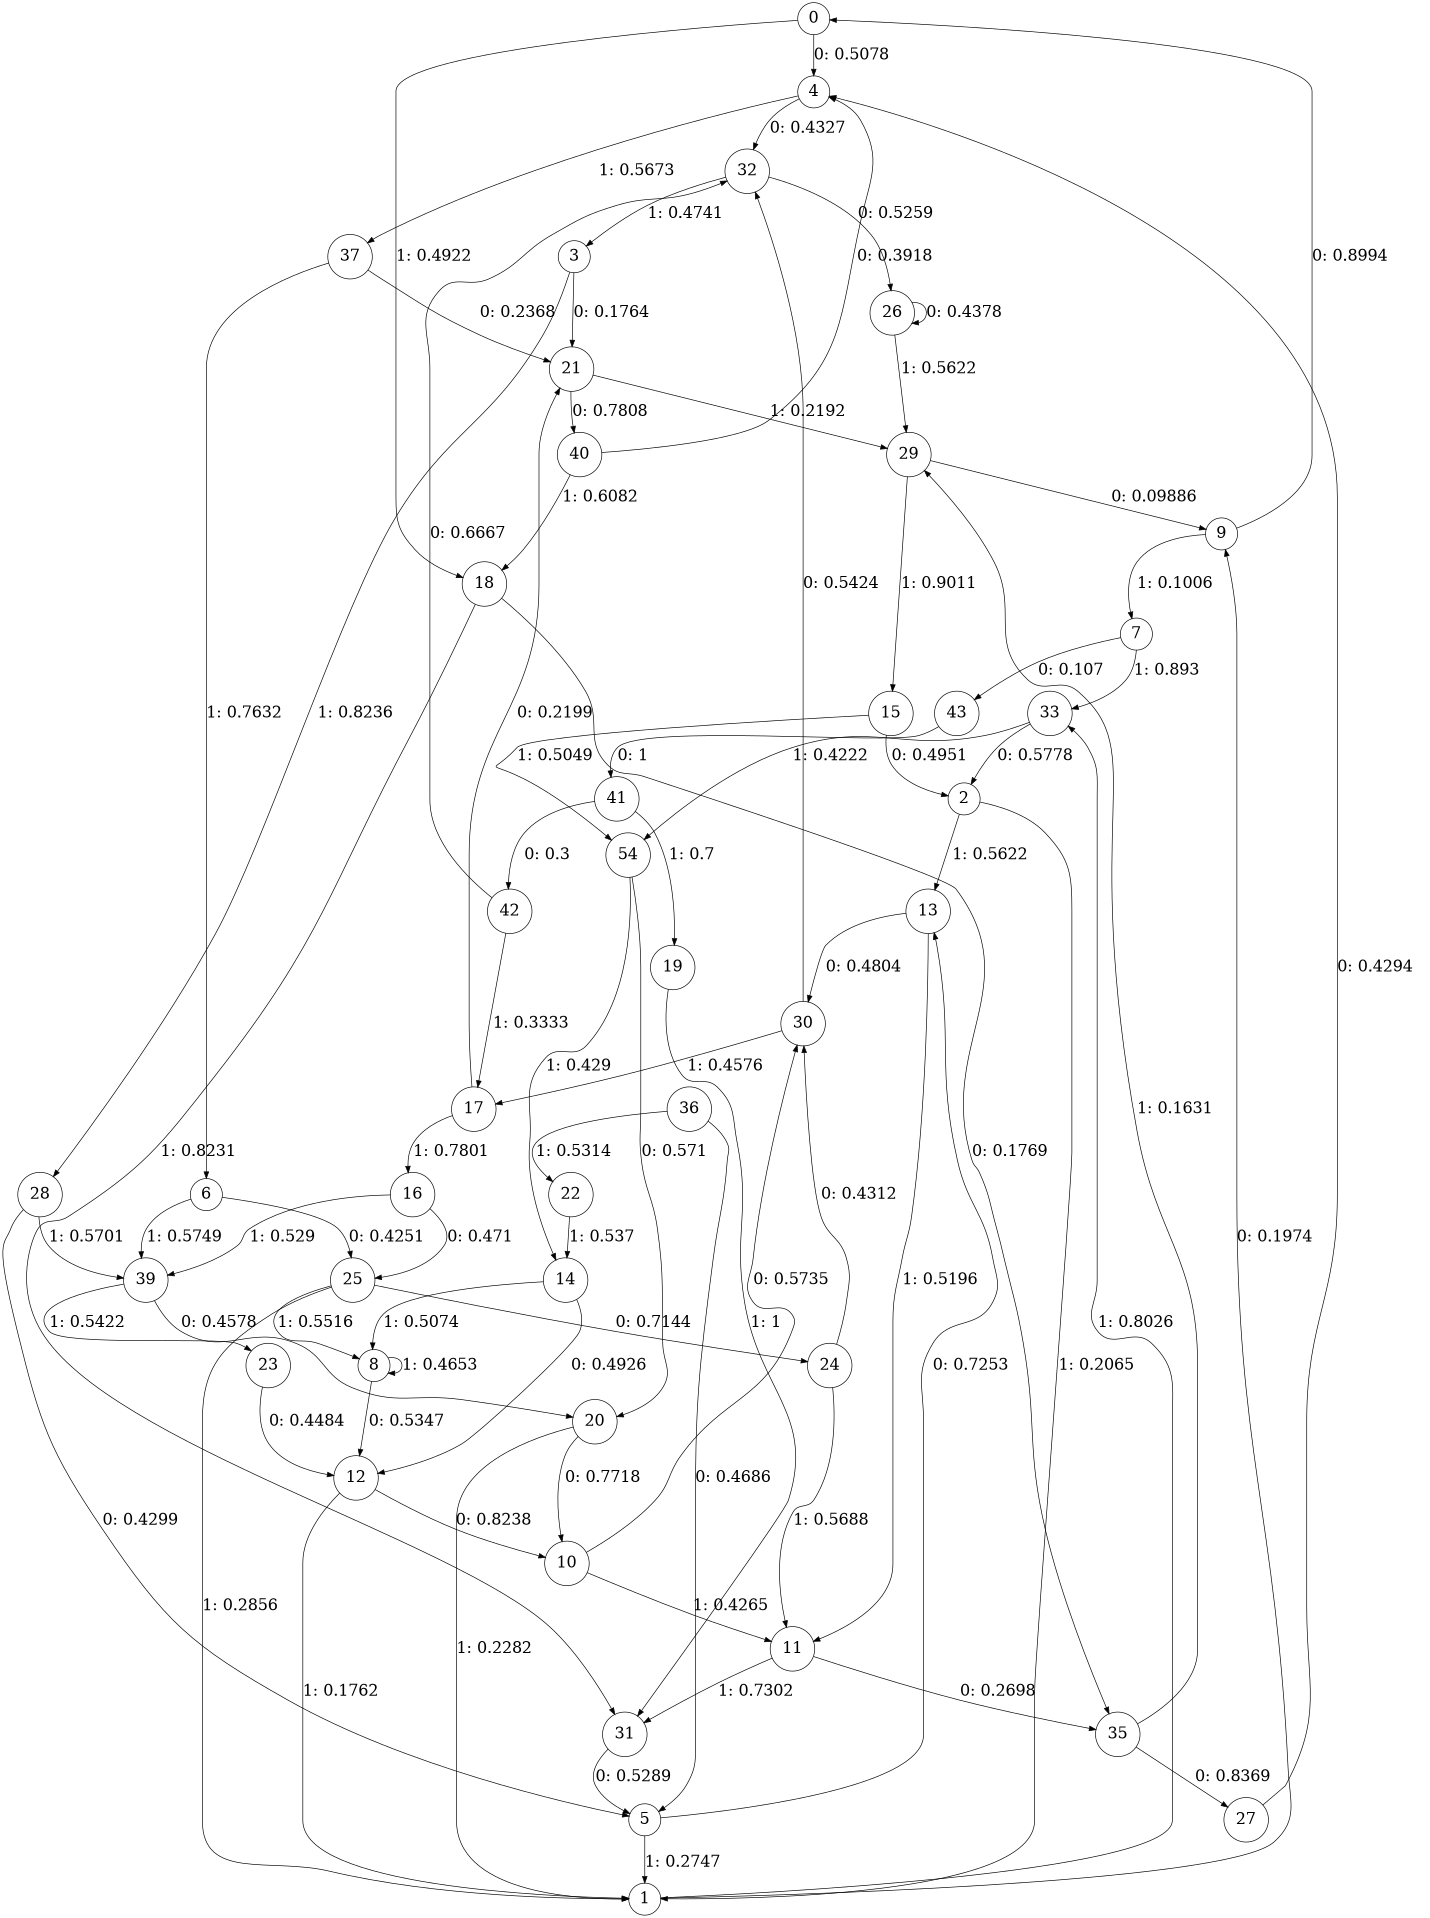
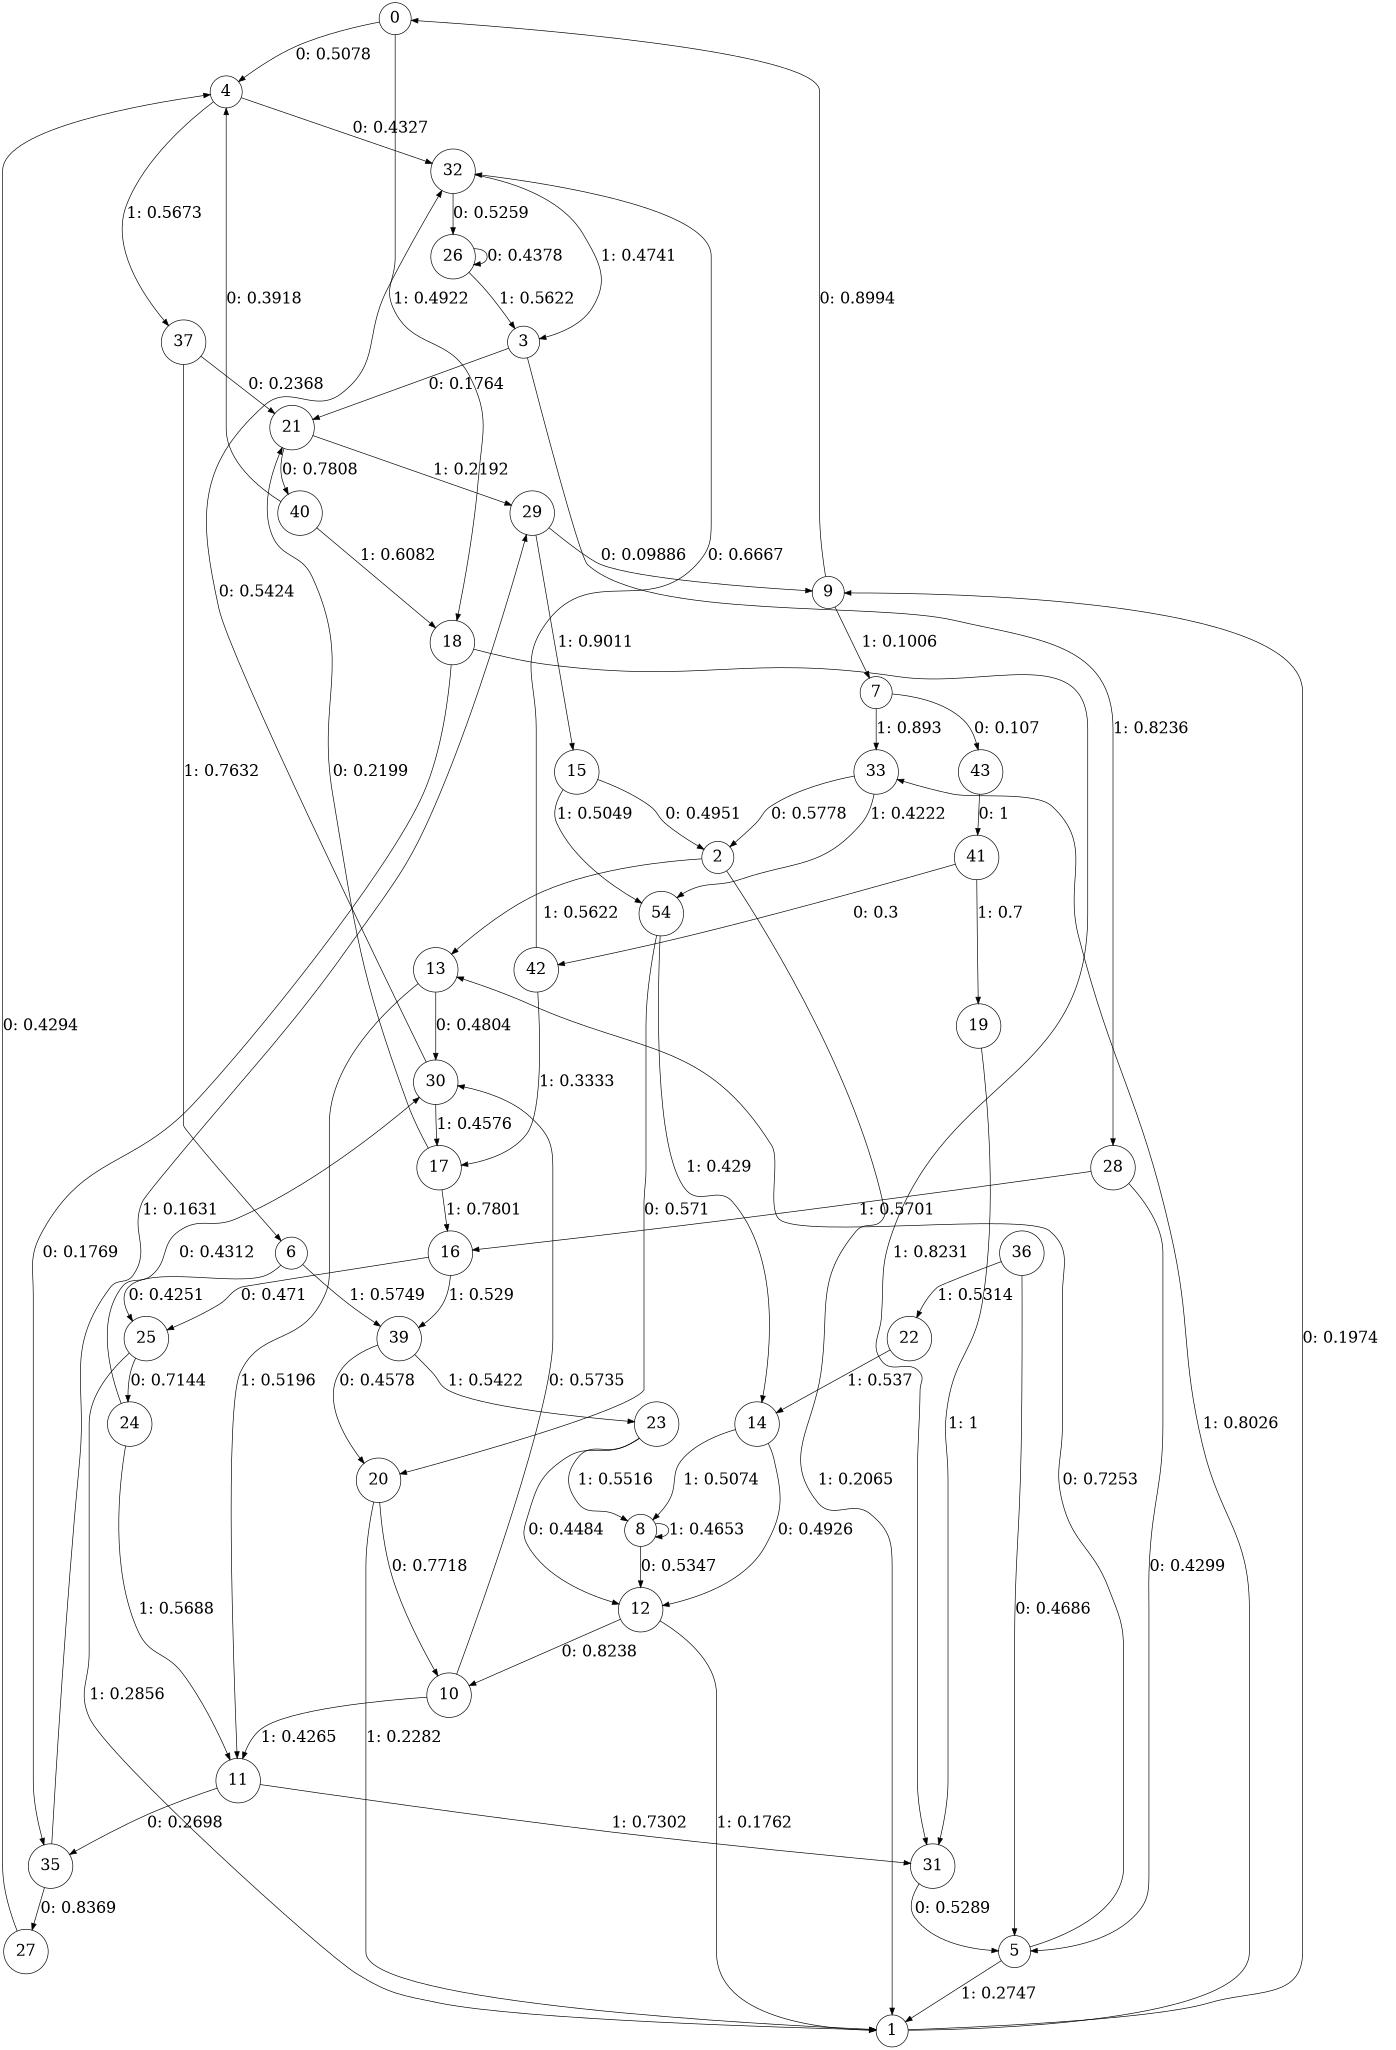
edge "26" -> "29": now "26" -> "3"
edge "28" -> "39": now "28" -> "16"
edge "25" -> "8": now "23" -> "8"
